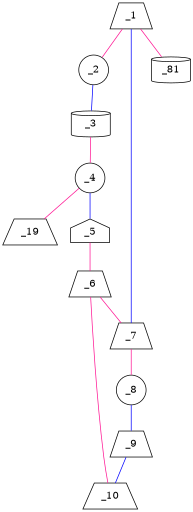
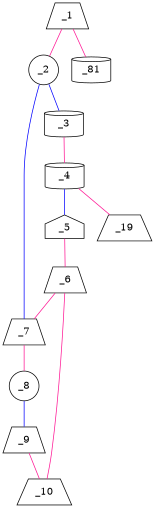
edge "_1" -- "_7": now "_2" -- "_7"
node "_4": shape circle -> cylinder
edge "_9" -- "_10": color blue -> deeppink
